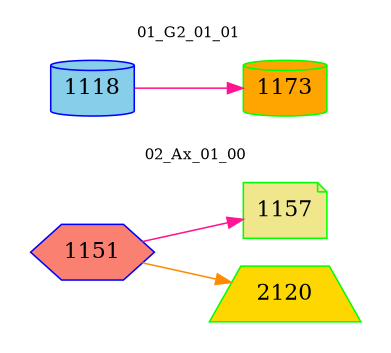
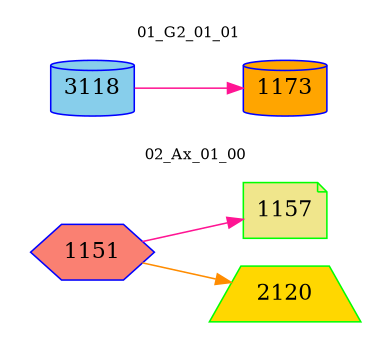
node "1118": label "1118" -> "3118"
node "1173": color green -> blue
